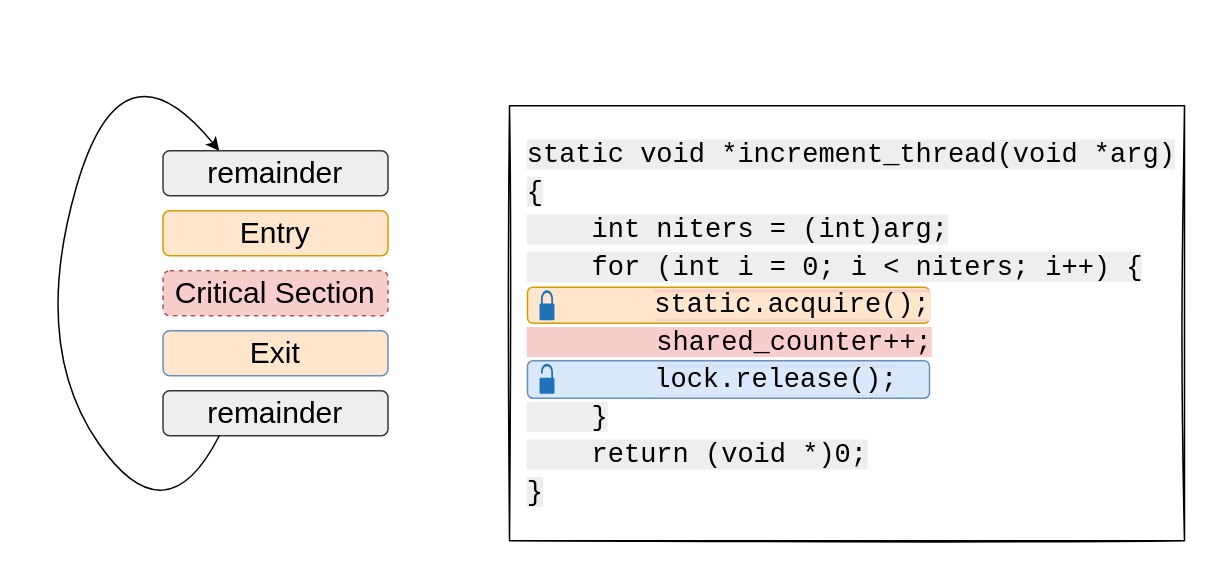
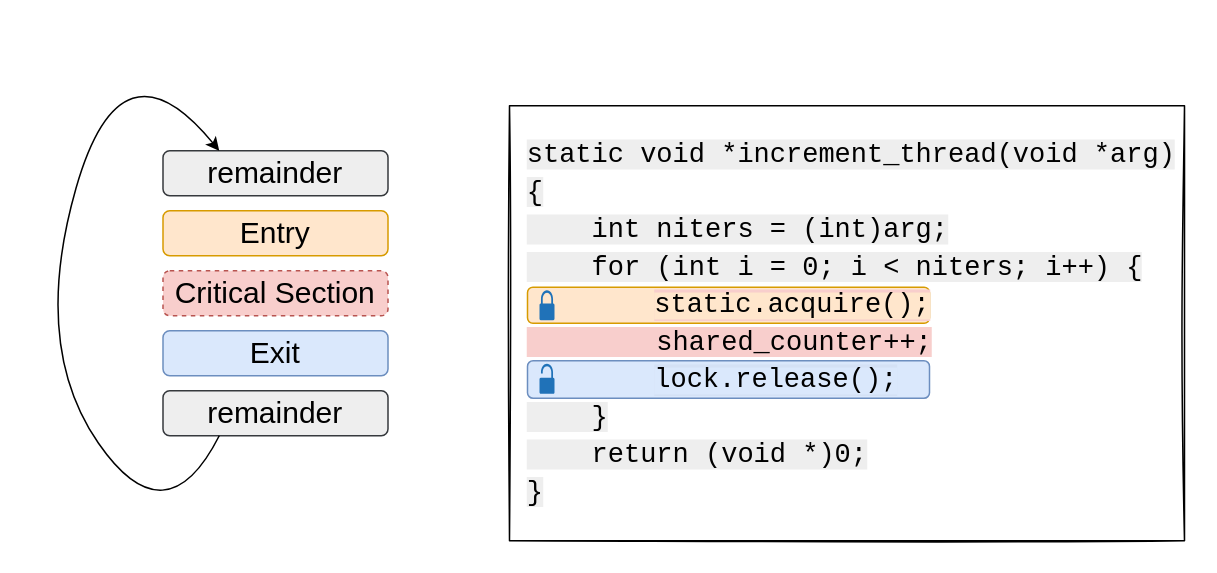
node "Exit": fillcolor #ffe6cc -> #dae8fc
